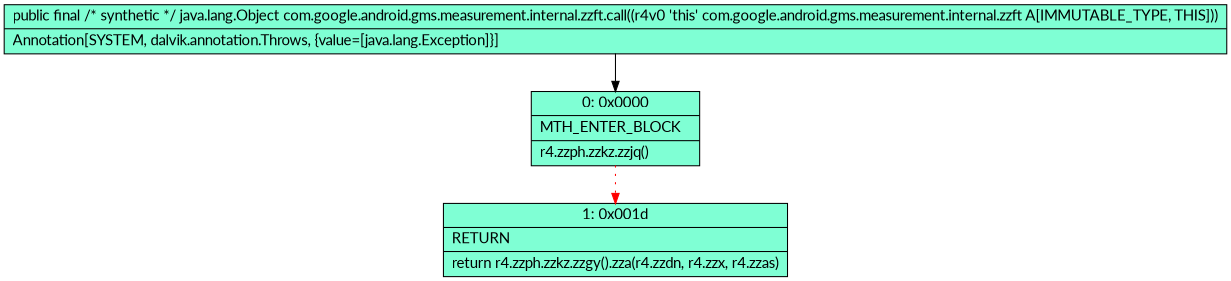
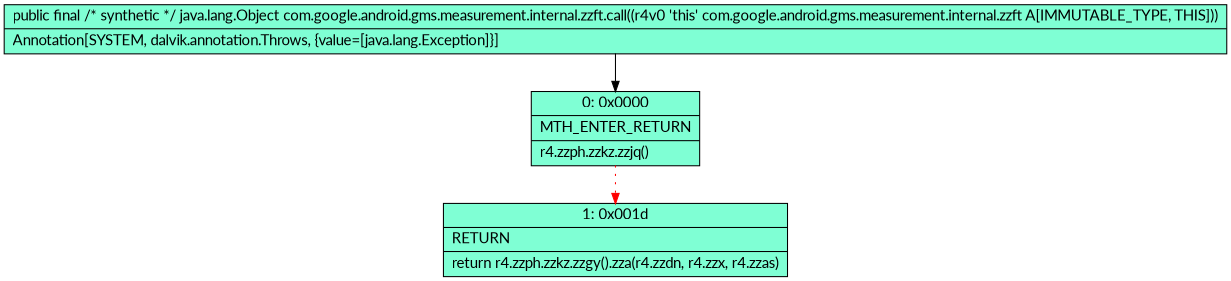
node "0: 0x0000": text "MTH_ENTER_BLOCK" -> "MTH_ENTER_RETURN"
